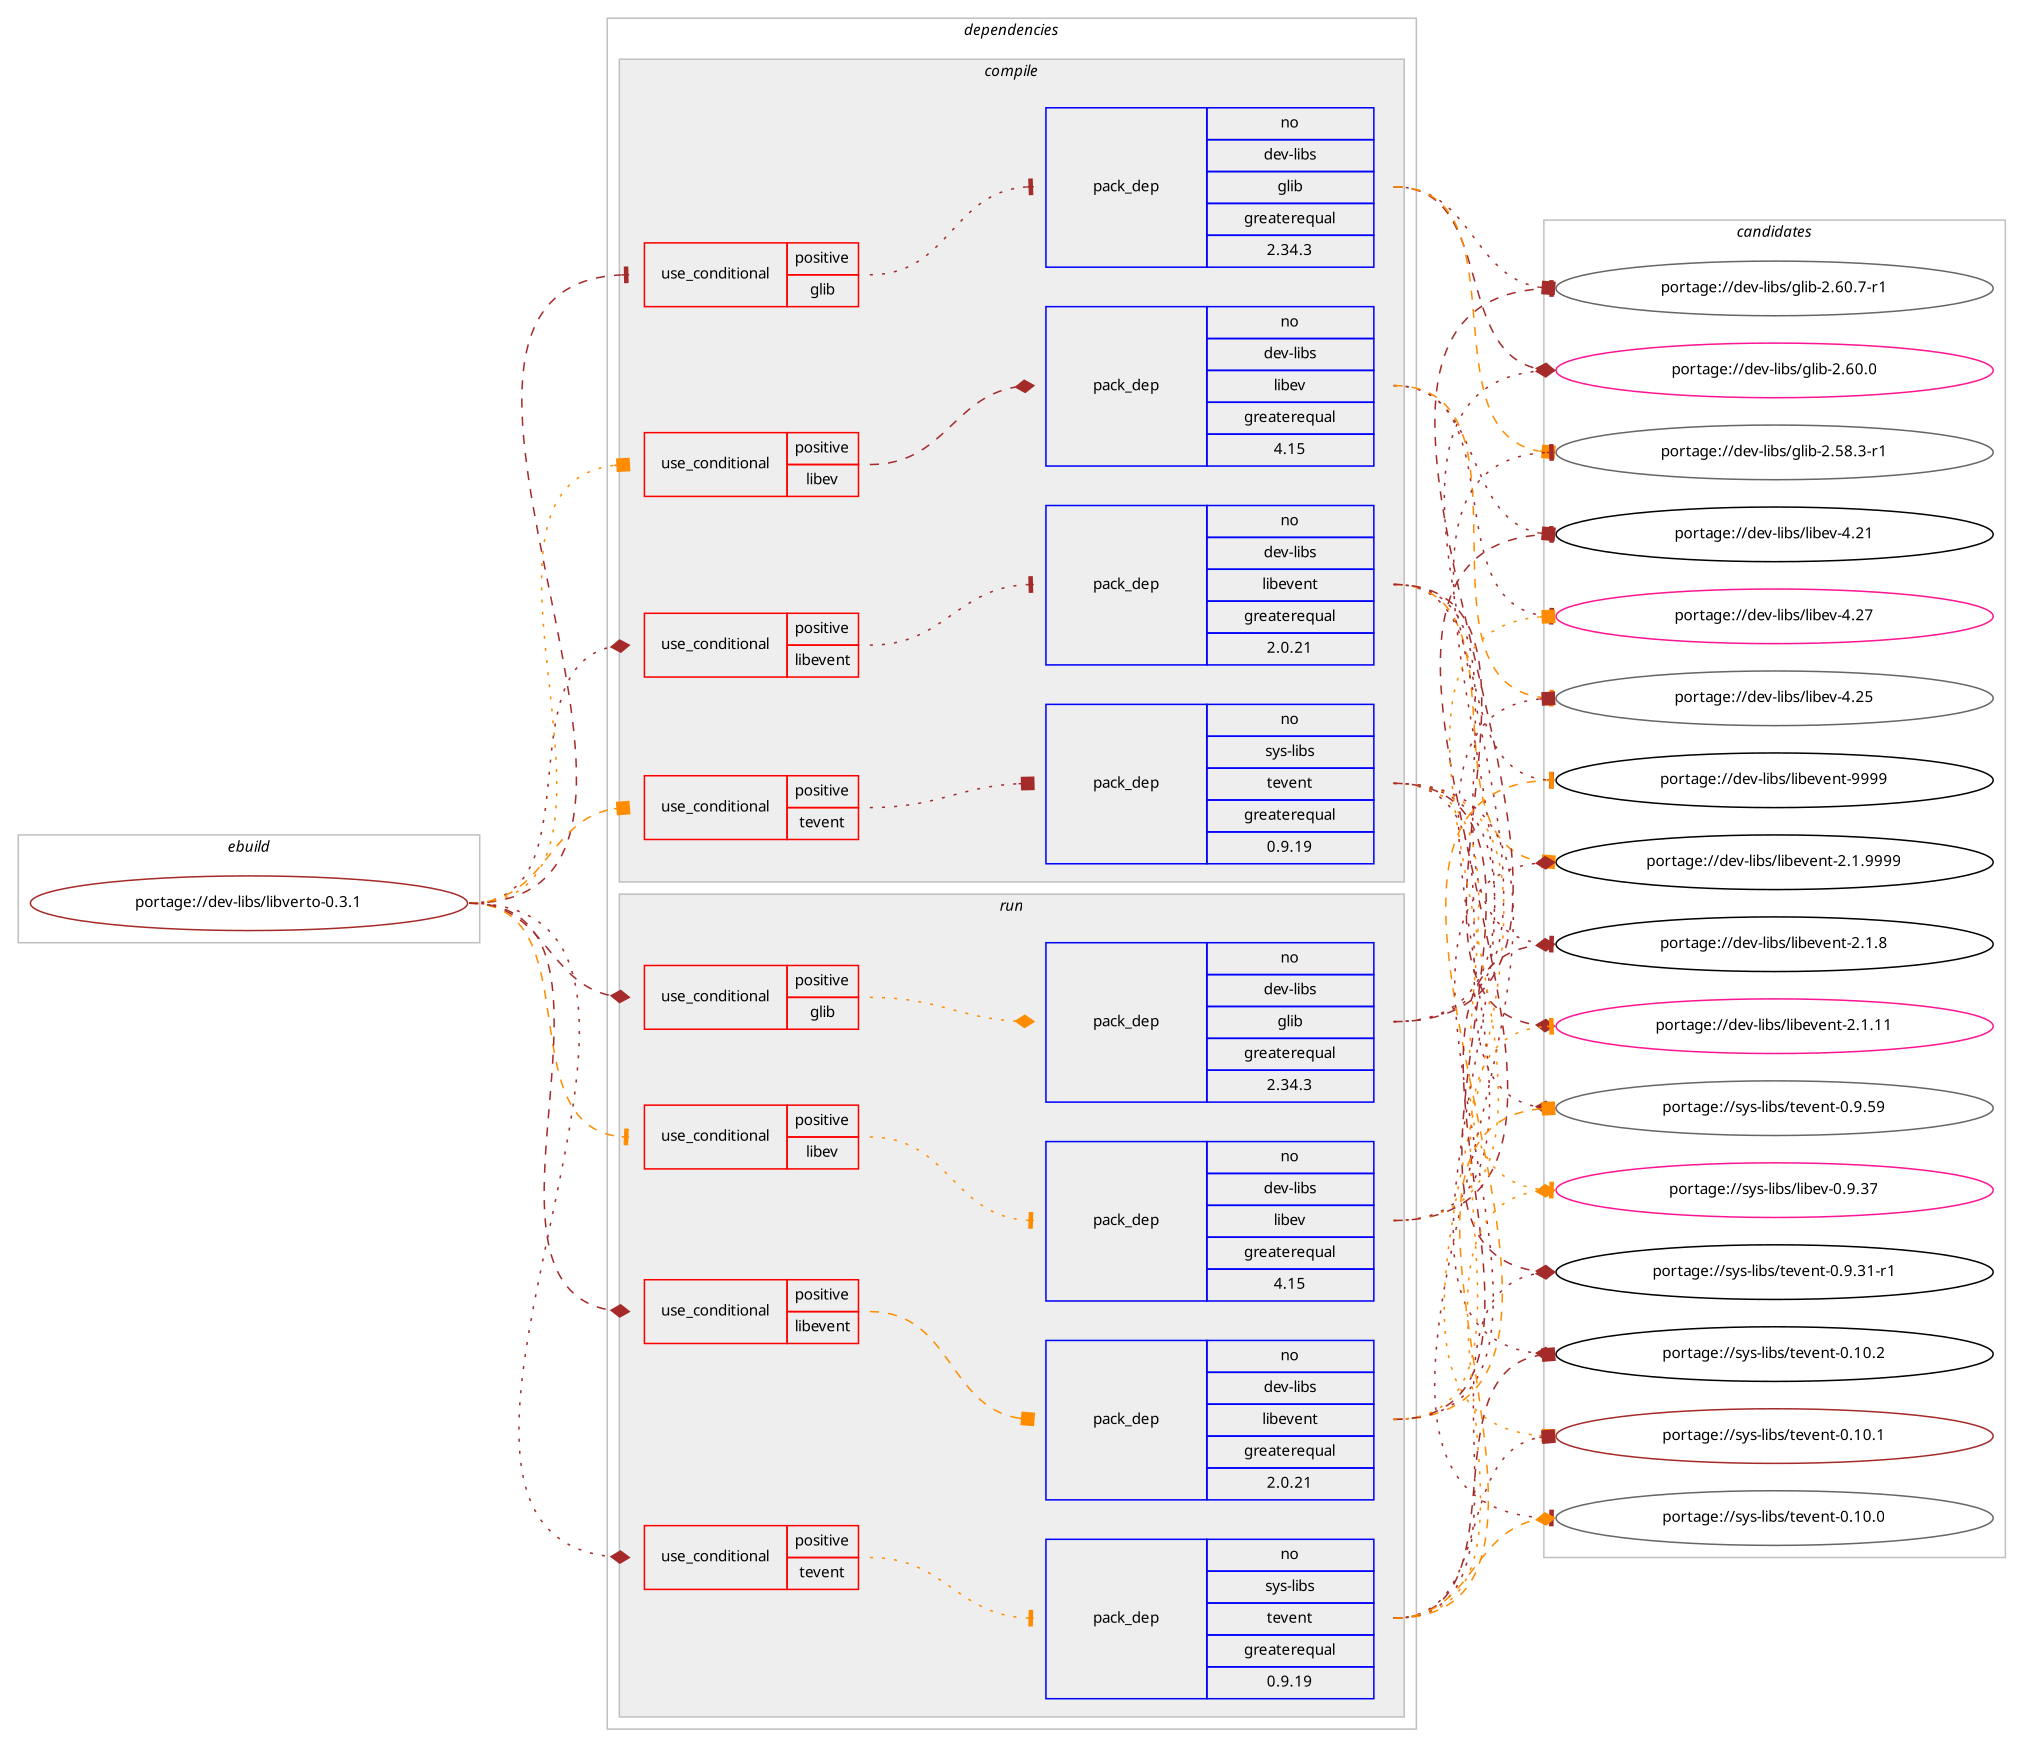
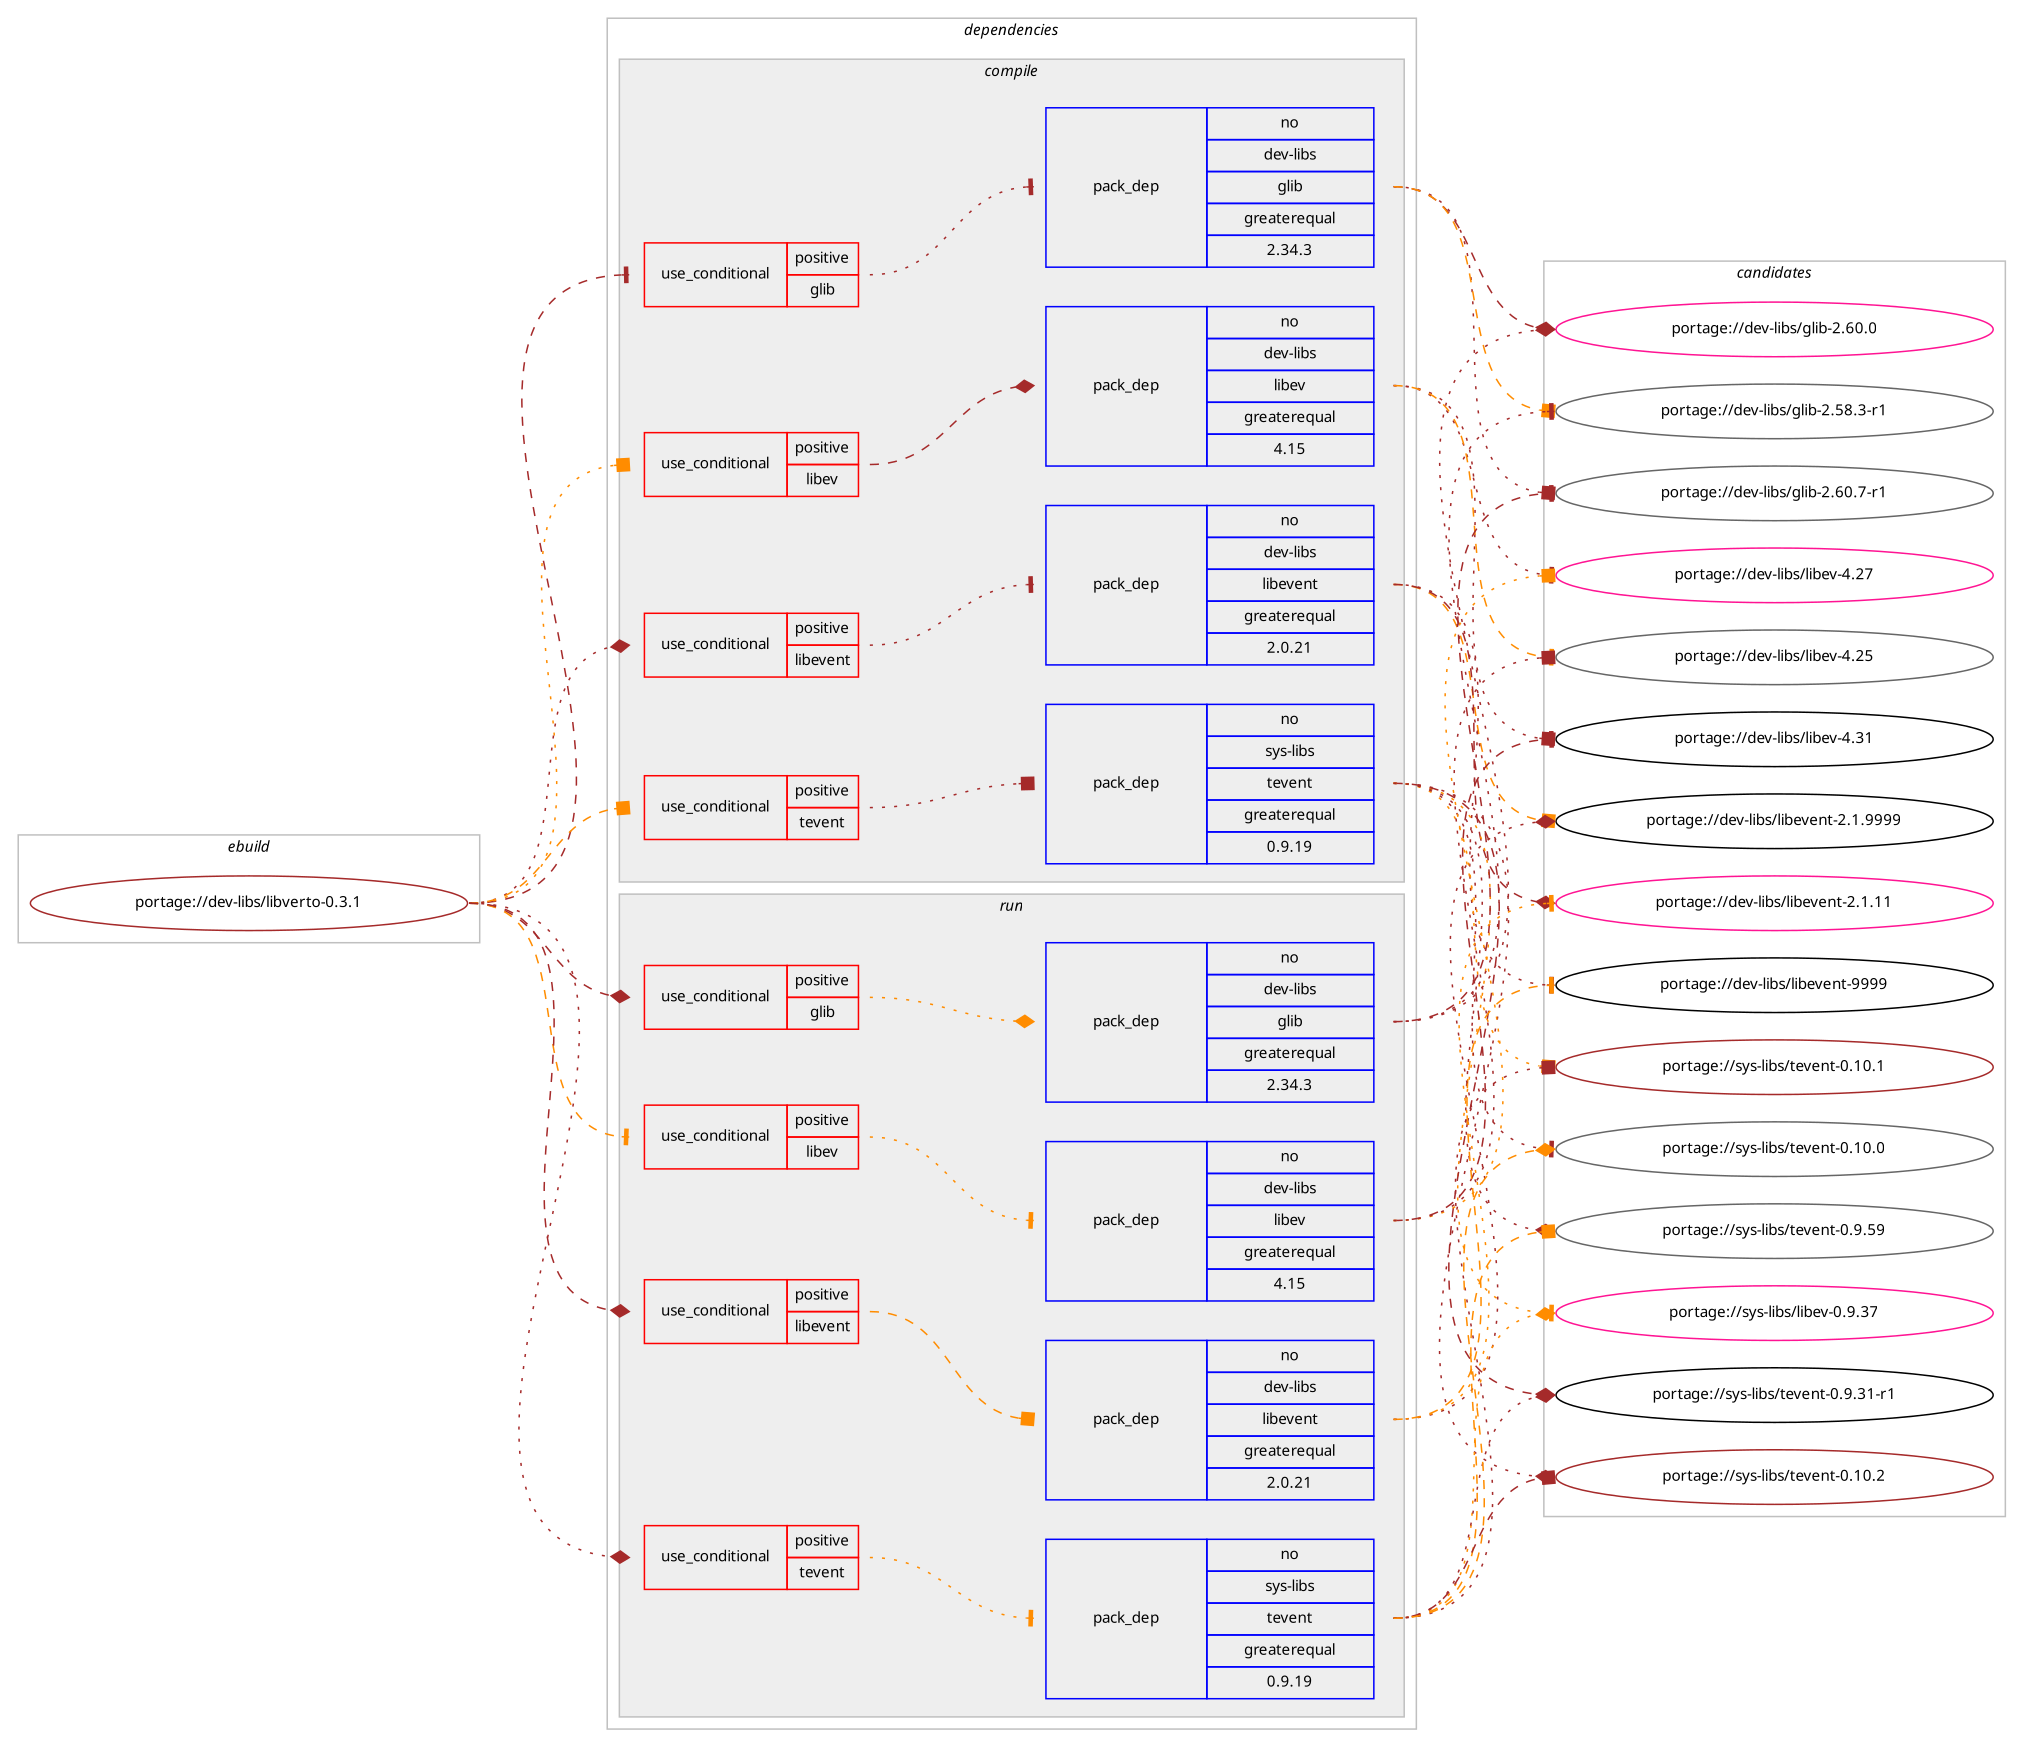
node "portage://dev-libs/libev-4.21": label "portage://dev-libs/libev-4.21" -> "portage://dev-libs/libev-4.31"
node "portage://dev-libs/libevent-2.1.8": removed
node "portage://sys-libs/tevent-0.10.2": color black -> brown
